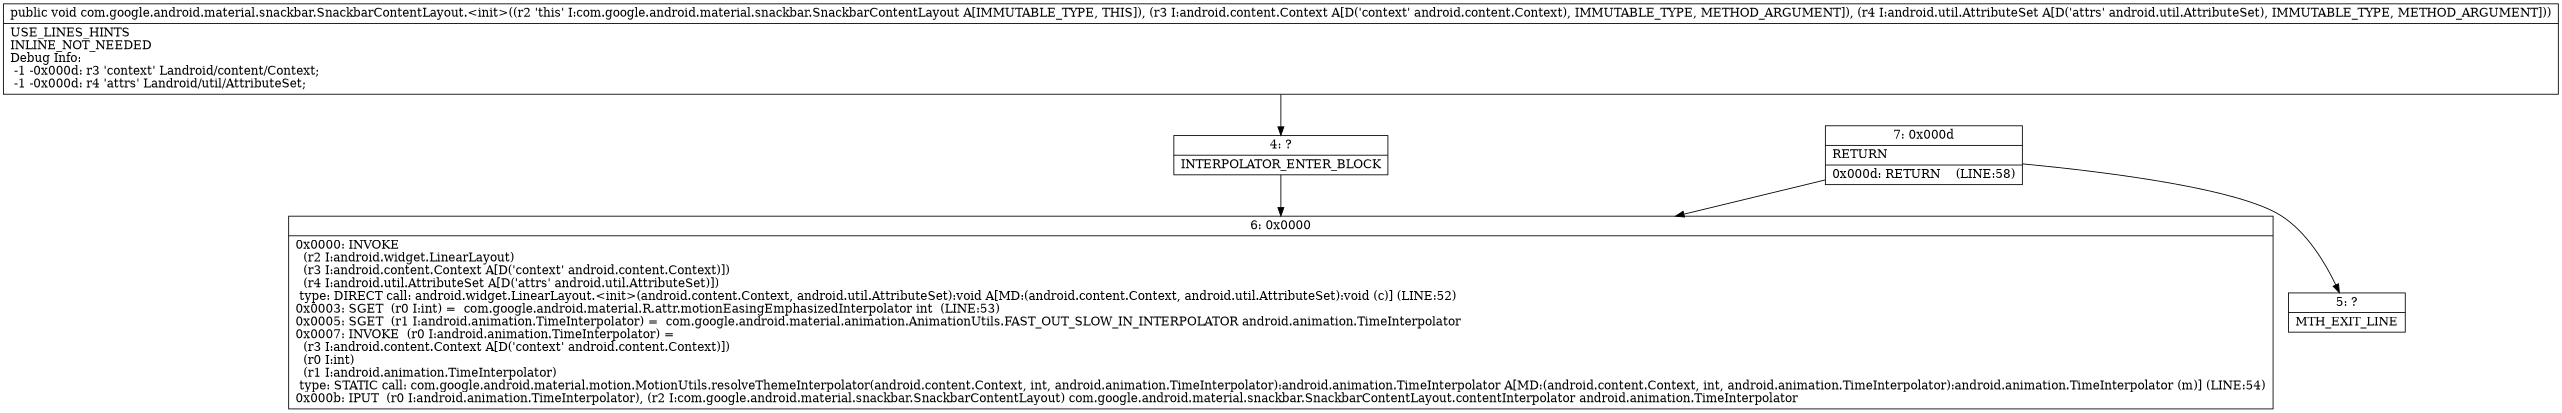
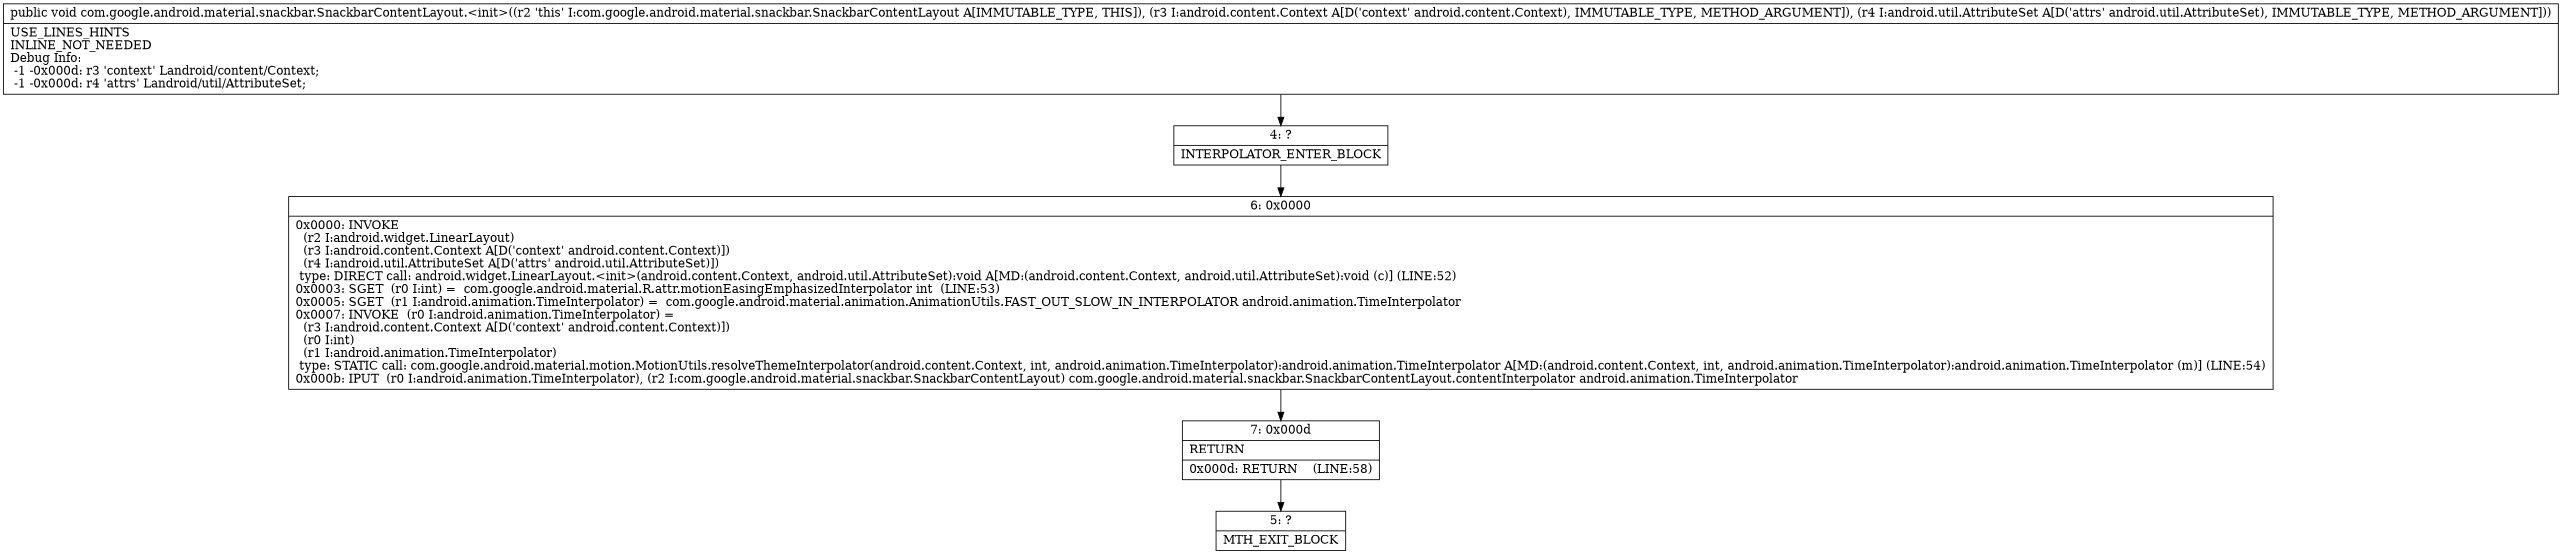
edge "7: 0x000d" -> "6: 0x0000": reversed
node "5: ?": text "MTH_EXIT_LINE" -> "MTH_EXIT_BLOCK"
